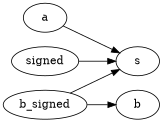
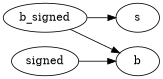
node "a": removed
edge "signed" -> "s": now "signed" -> "b"
